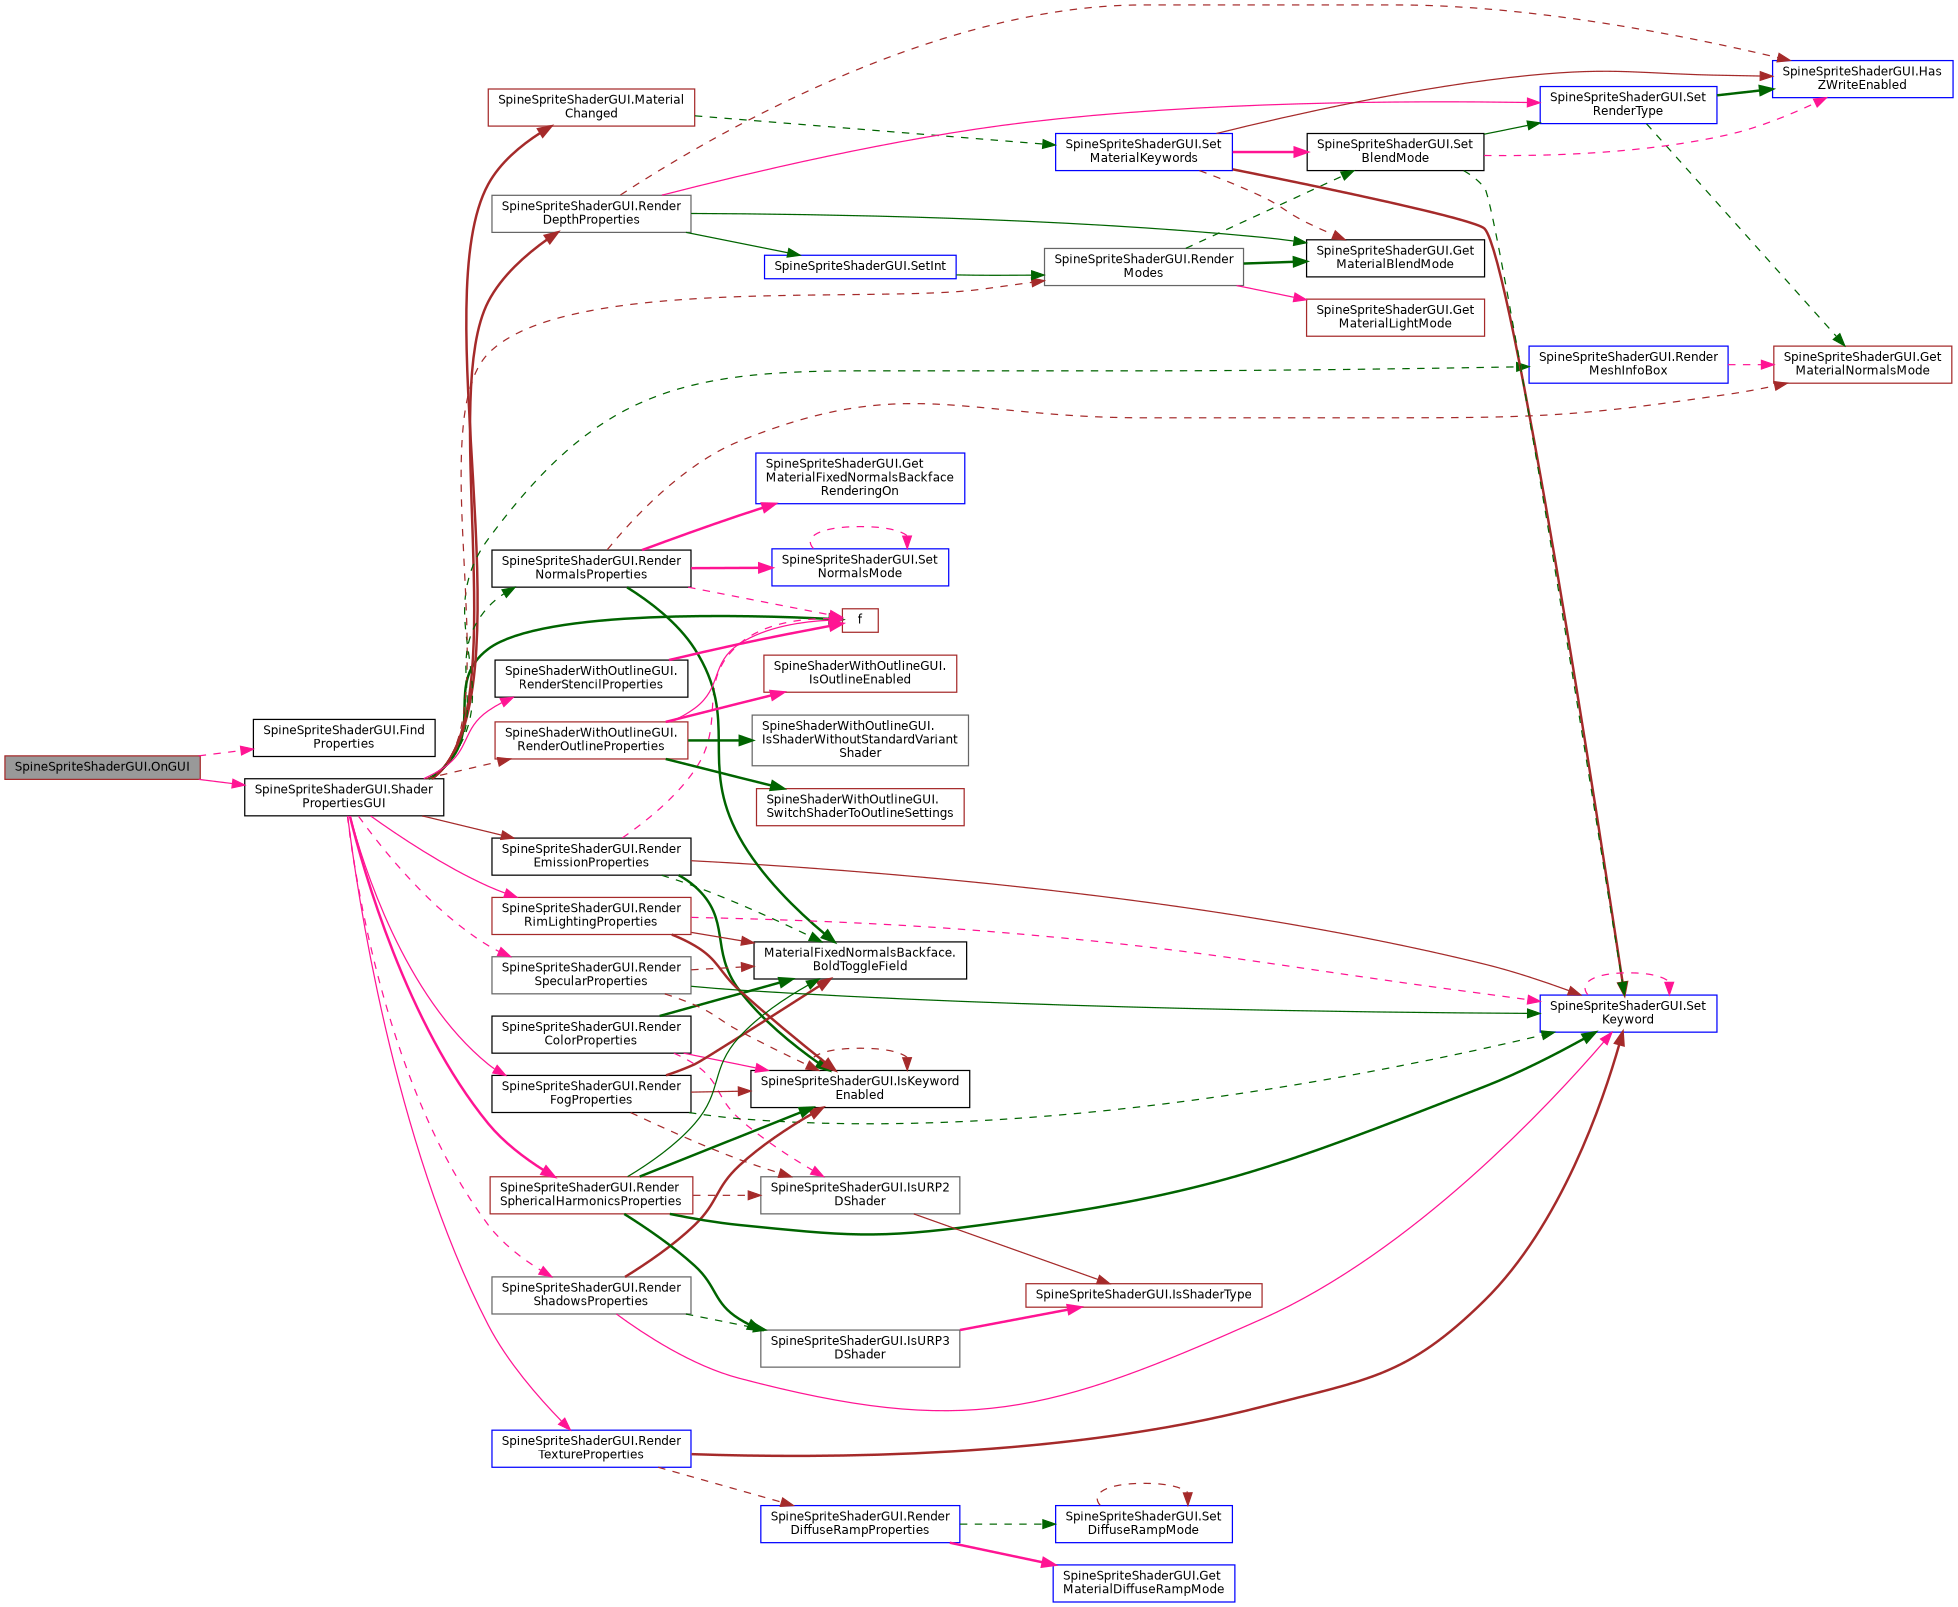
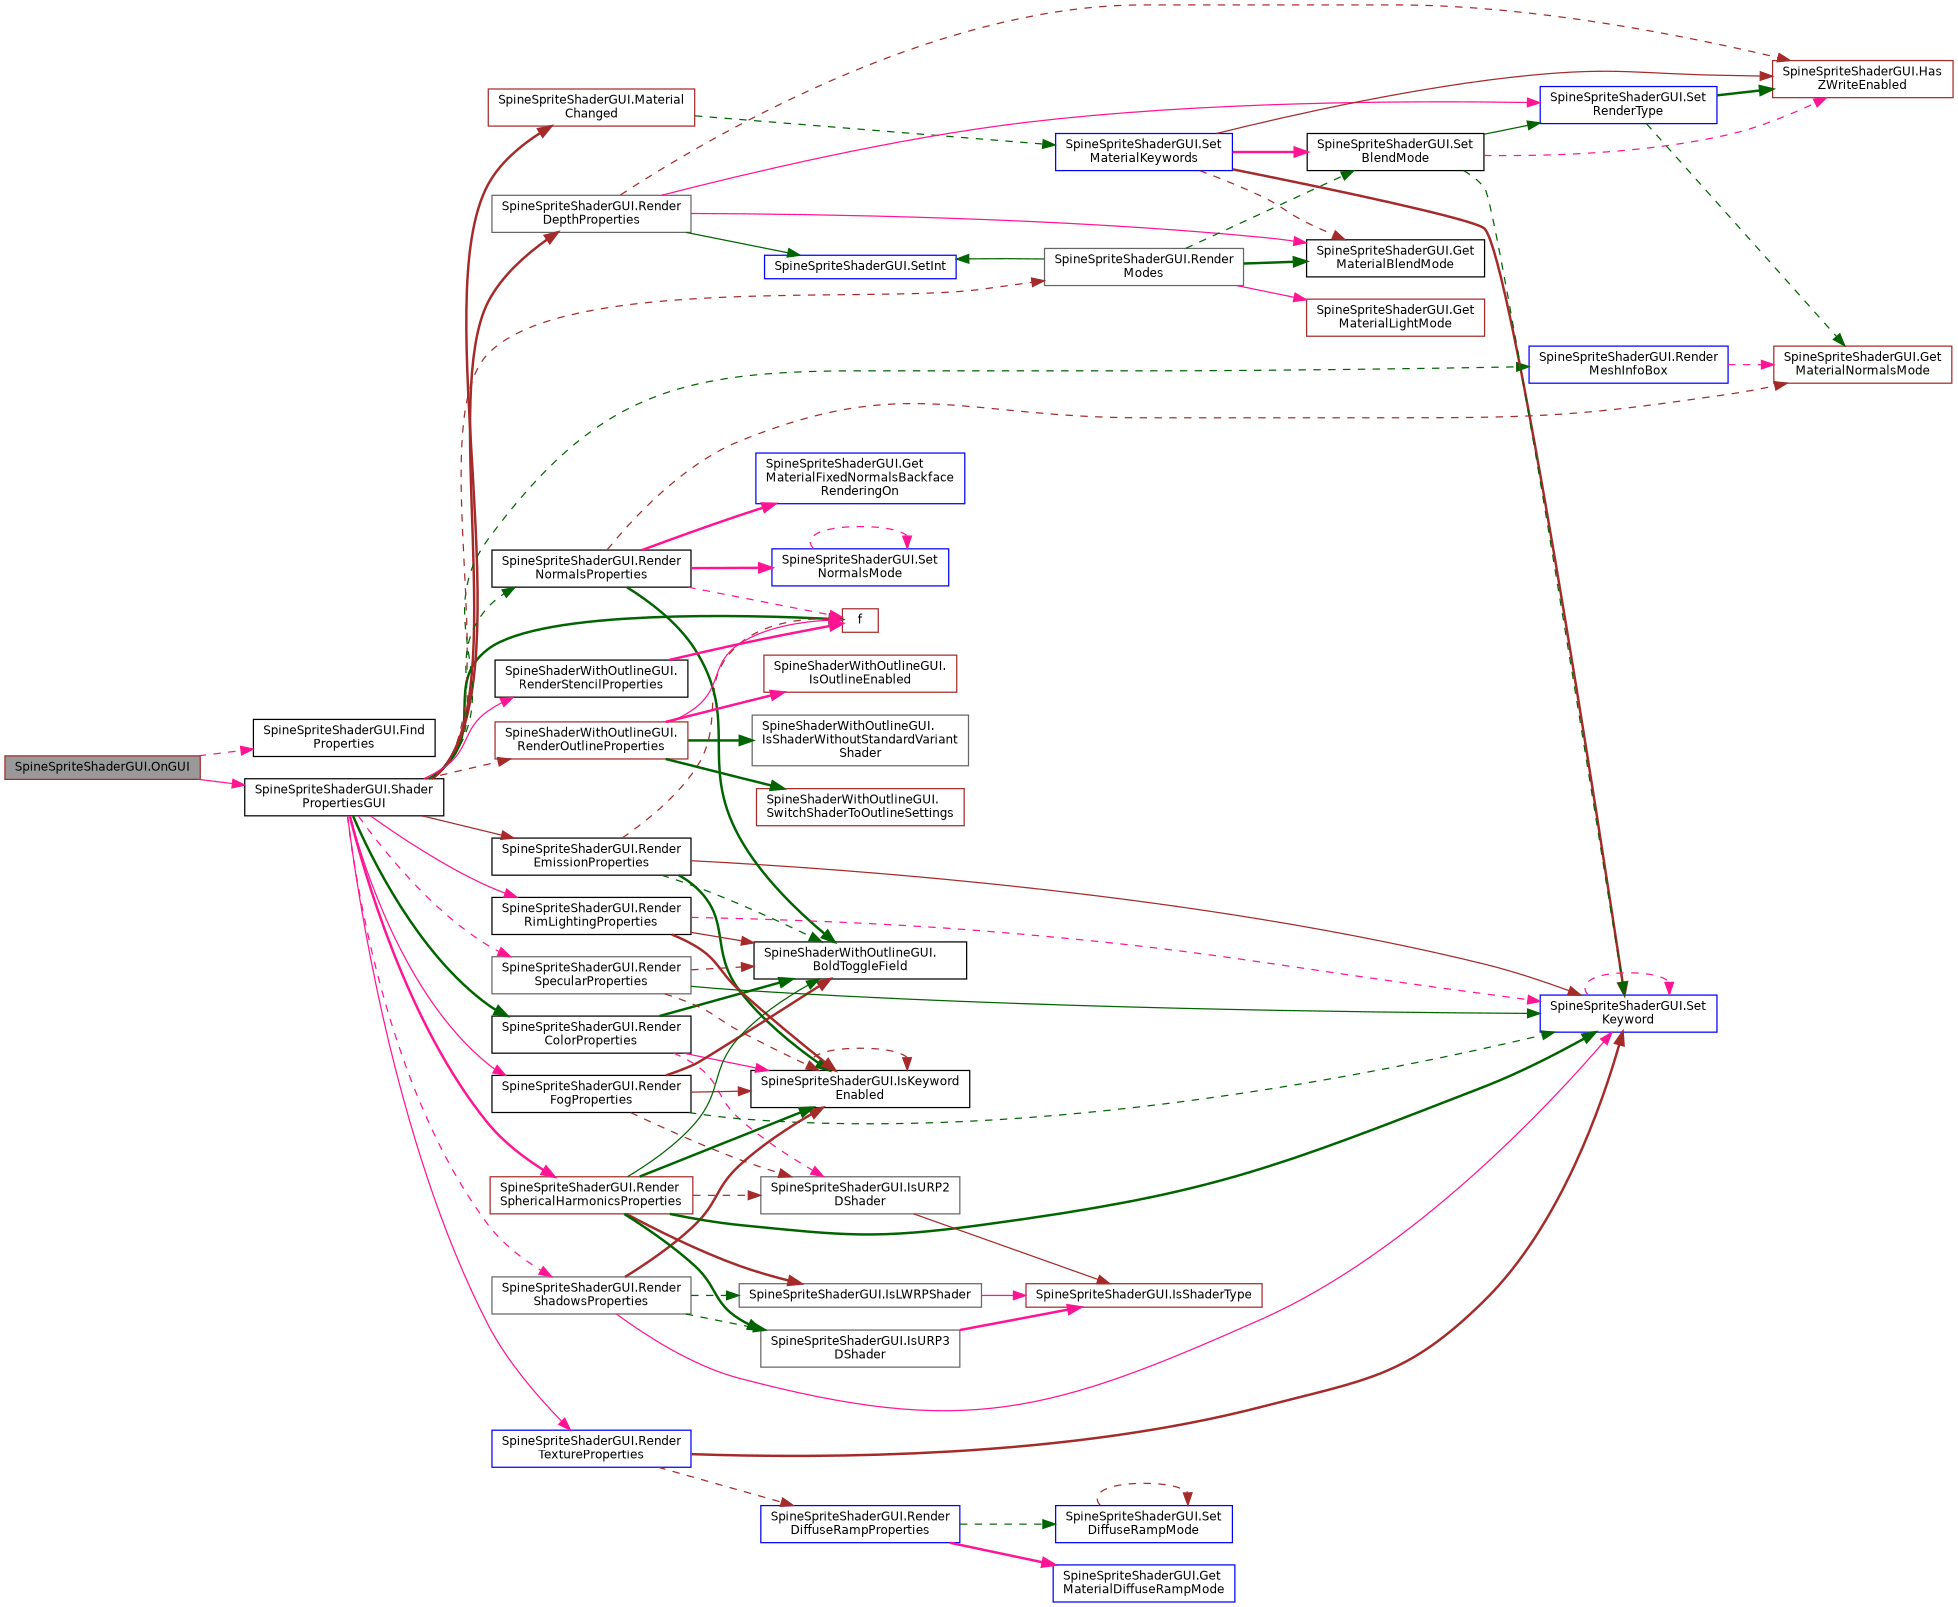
node "SpineSpriteShaderGUI.Has ZWriteEnabled": color blue -> brown
edge "SpineSpriteShaderGUI.Render DepthProperties" -> "SpineSpriteShaderGUI.Get MaterialBlendMode": color darkgreen -> deeppink
edge "SpineSpriteShaderGUI.SetInt" -> "SpineSpriteShaderGUI.Render Modes": reversed
edge "SpineSpriteShaderGUI.Render EmissionProperties" -> "f": color deeppink -> brown
node "SpineSpriteShaderGUI.Render RimLightingProperties": color brown -> black
edge "SpineSpriteShaderGUI.Shader PropertiesGUI" -> "SpineSpriteShaderGUI.Render ColorProperties": added
node "MaterialFixedNormalsBackface. BoldToggleField": label "MaterialFixedNormalsBackface. BoldToggleField" -> "SpineShaderWithOutlineGUI. BoldToggleField"
node "SpineSpriteShaderGUI.IsLWRPShader": added
